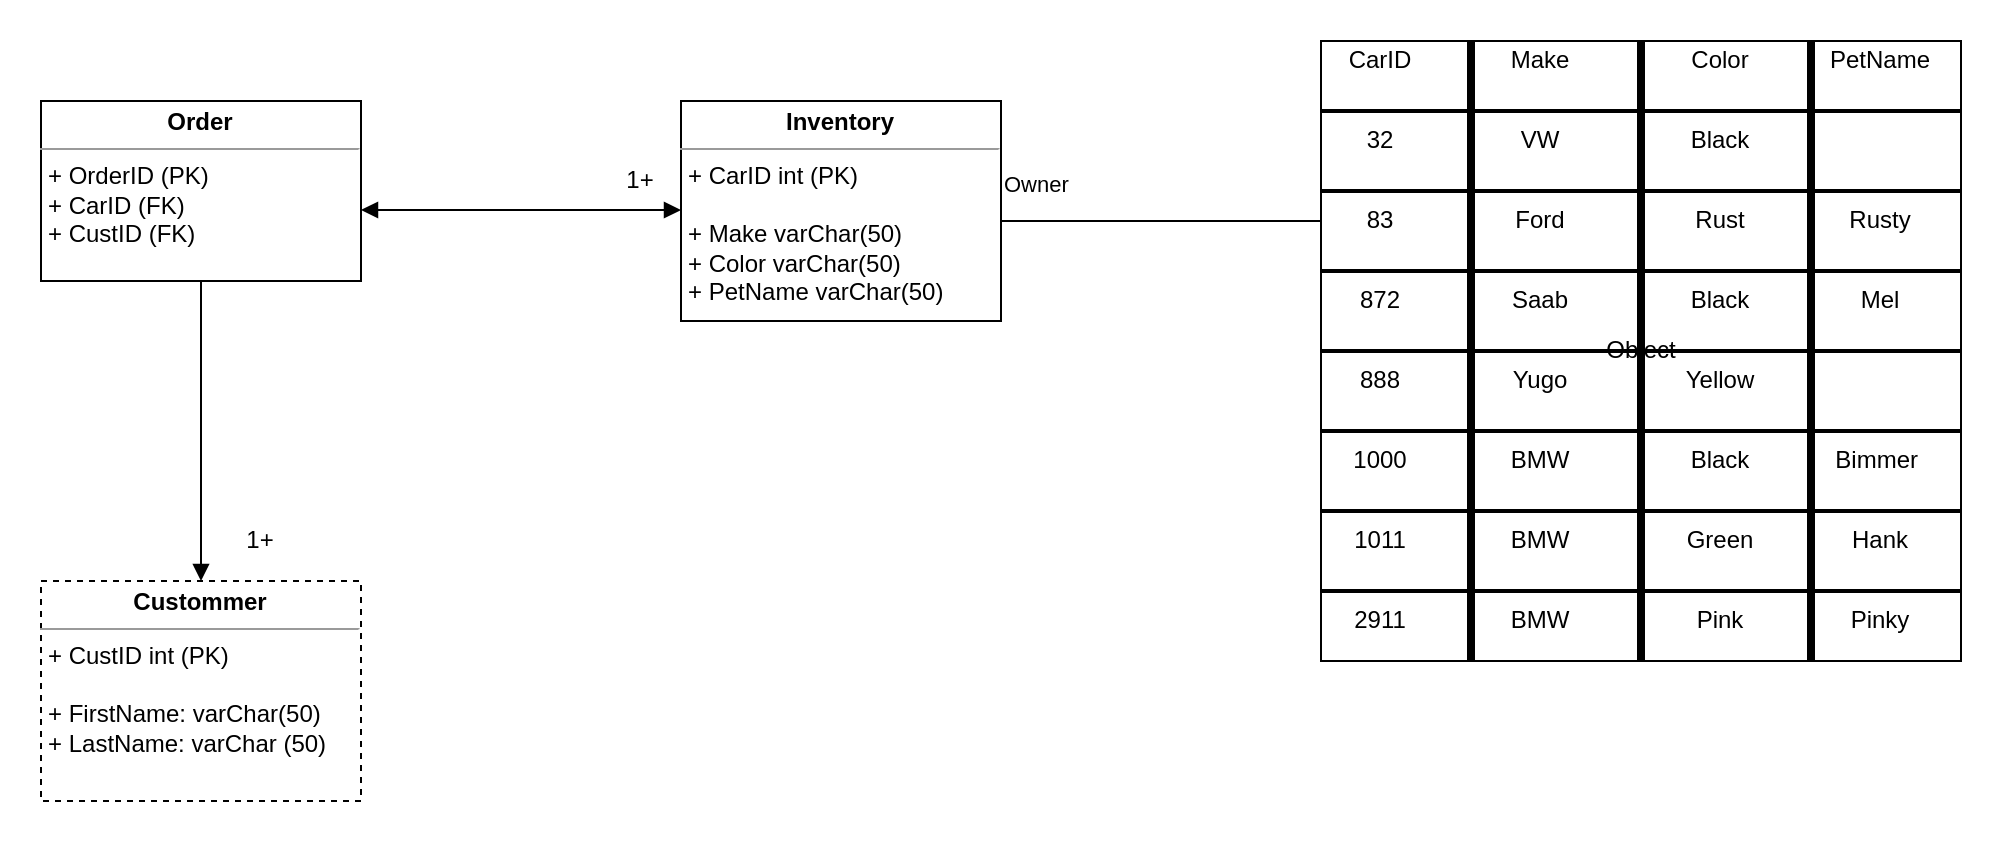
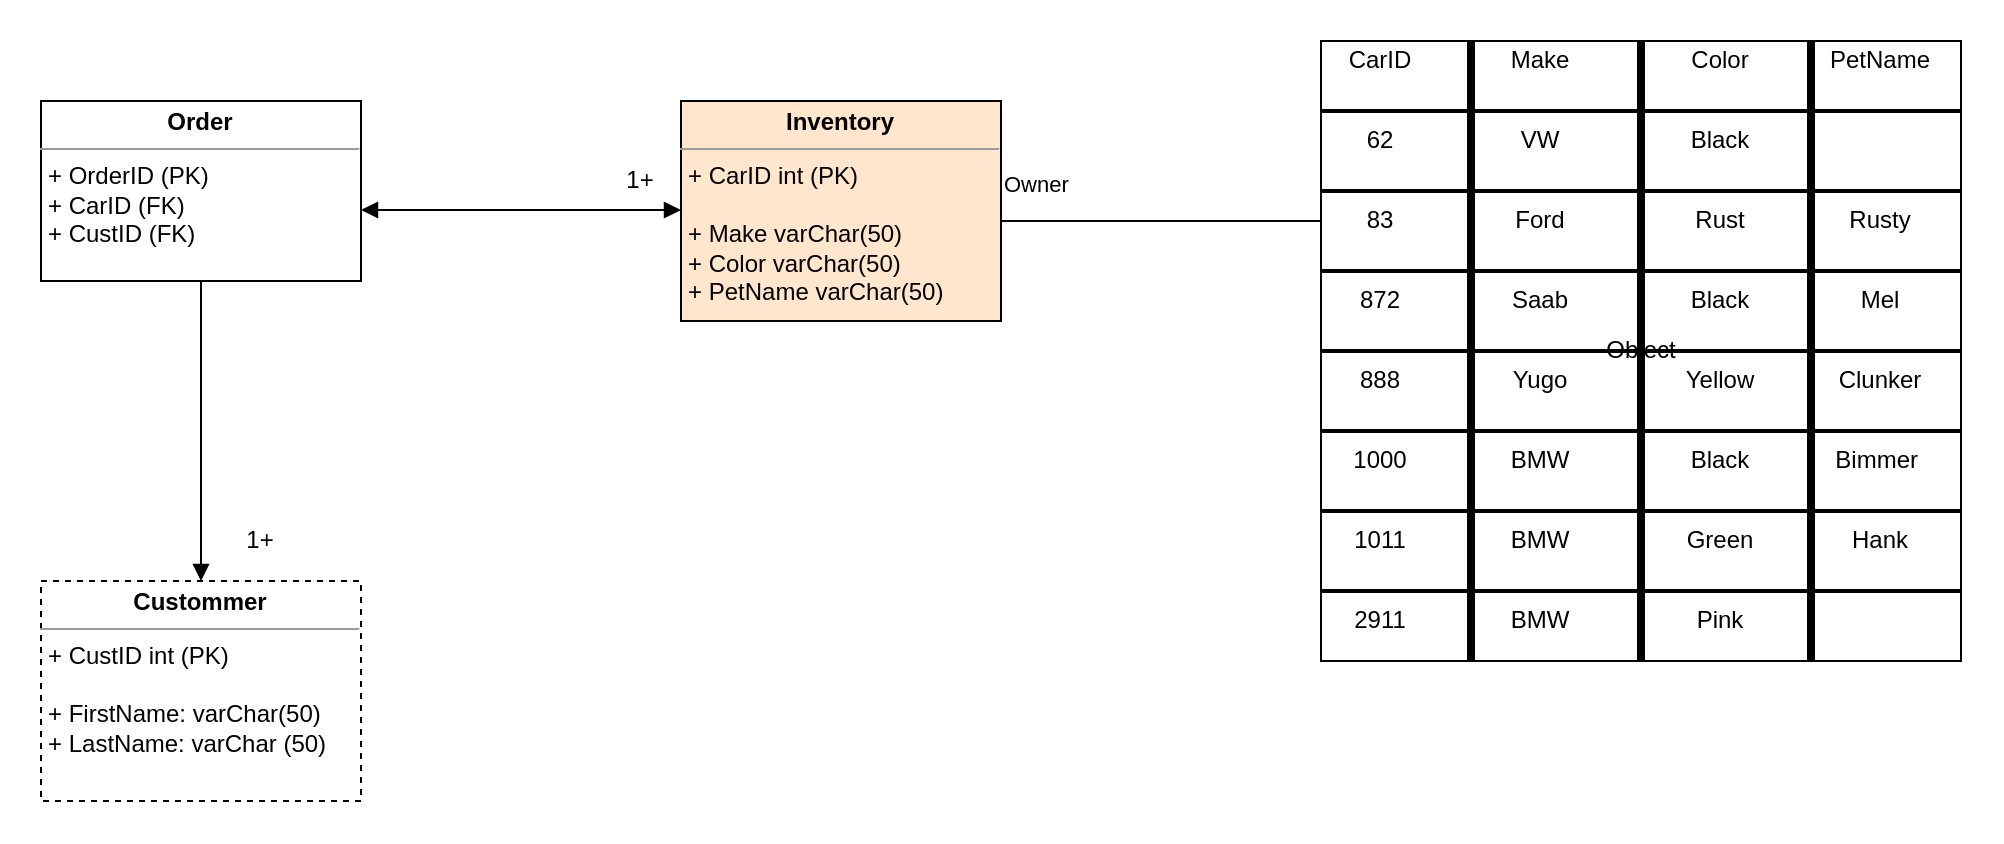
node "32": label "32" -> "62"
node "Inventory + CarID int (PK) + Make varChar(50) + Color varChar(50) + PetName varChar(50)": fillcolor #ffffff -> #ffe6cc
node "Clunker": added
node "Pinky": removed
